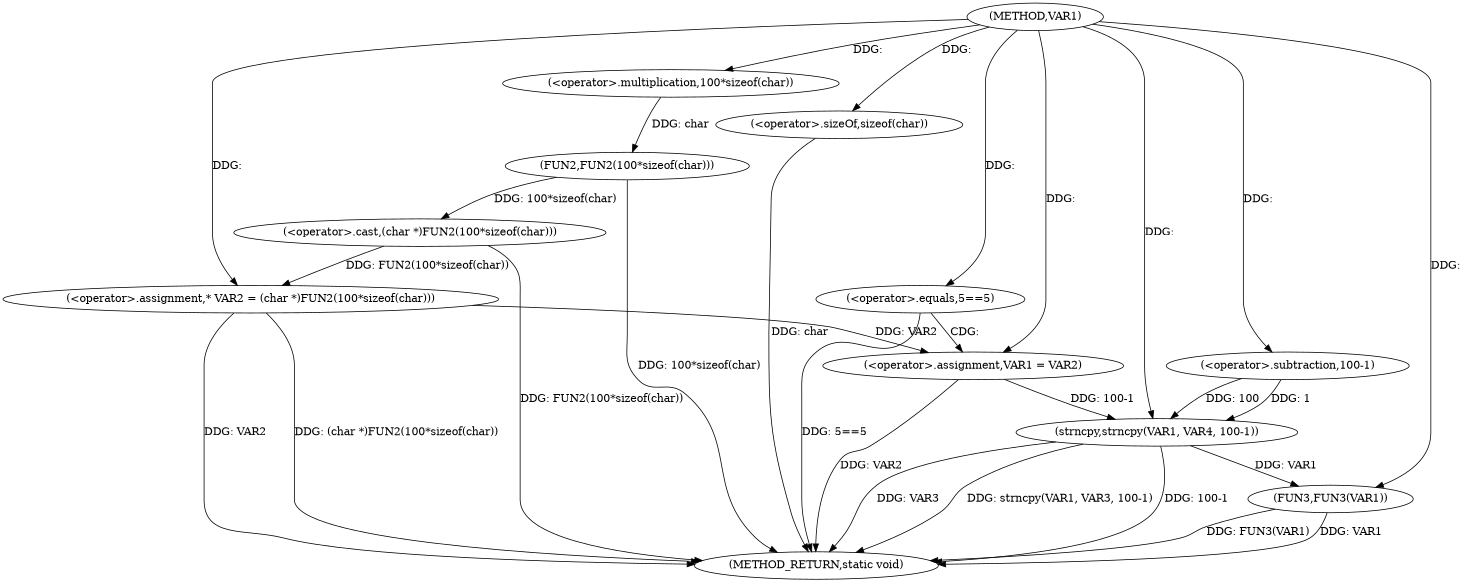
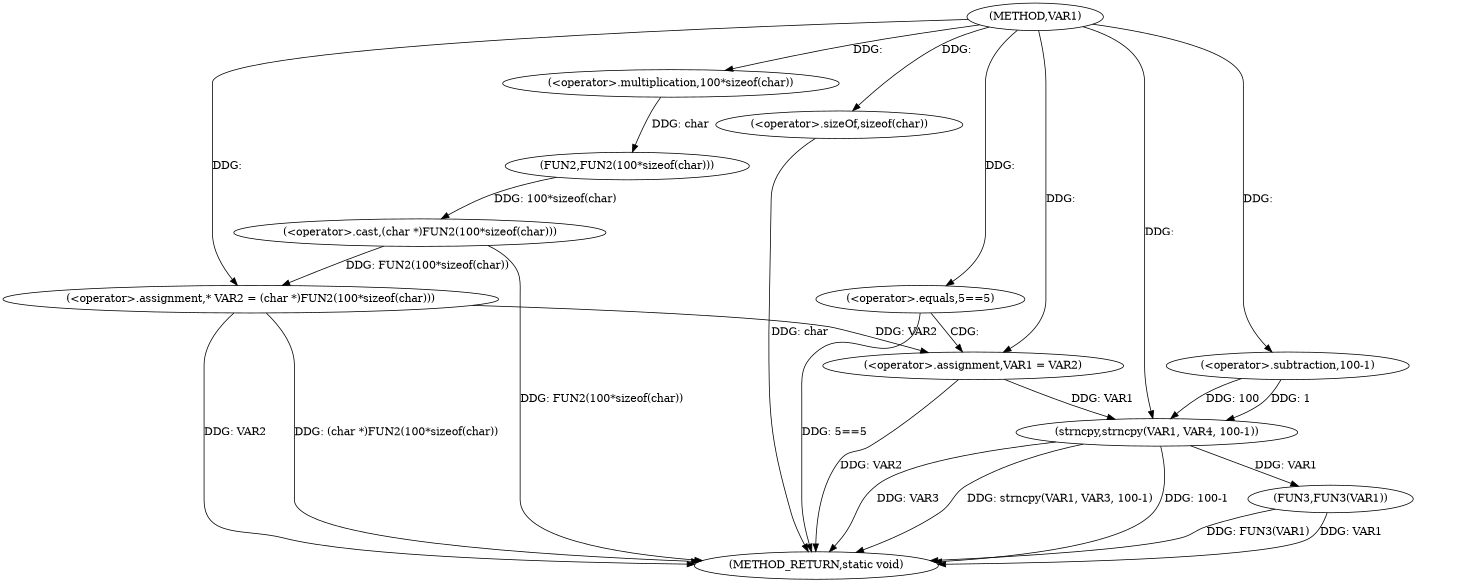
edge "(METHOD,VAR1)" -> "(FUN3,FUN3(VAR1))": removed, label "DDG:"
edge "(FUN2,FUN2(100*sizeof(char)))" -> "(METHOD_RETURN,static void)": removed, label "DDG: 100*sizeof(char)"
edge "(<operator>.assignment,VAR1 = VAR2)" -> "(strncpy,strncpy(VAR1, VAR4, 100-1))": label "DDG: 100-1" -> "DDG: VAR1"
